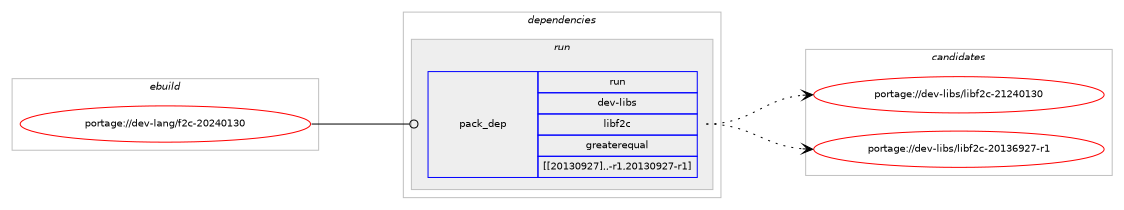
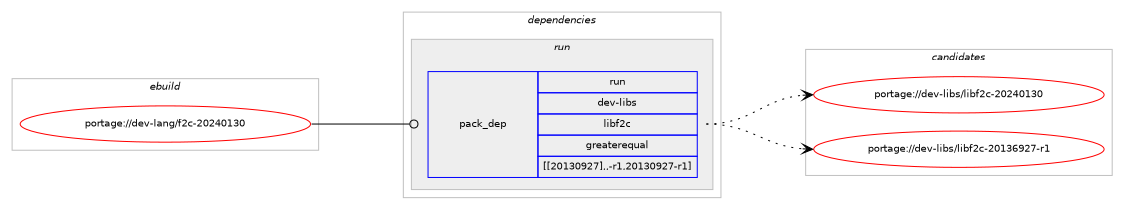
node "portage://dev-libs/libf2c-21240130": label "portage://dev-libs/libf2c-21240130" -> "portage://dev-libs/libf2c-20240130"
